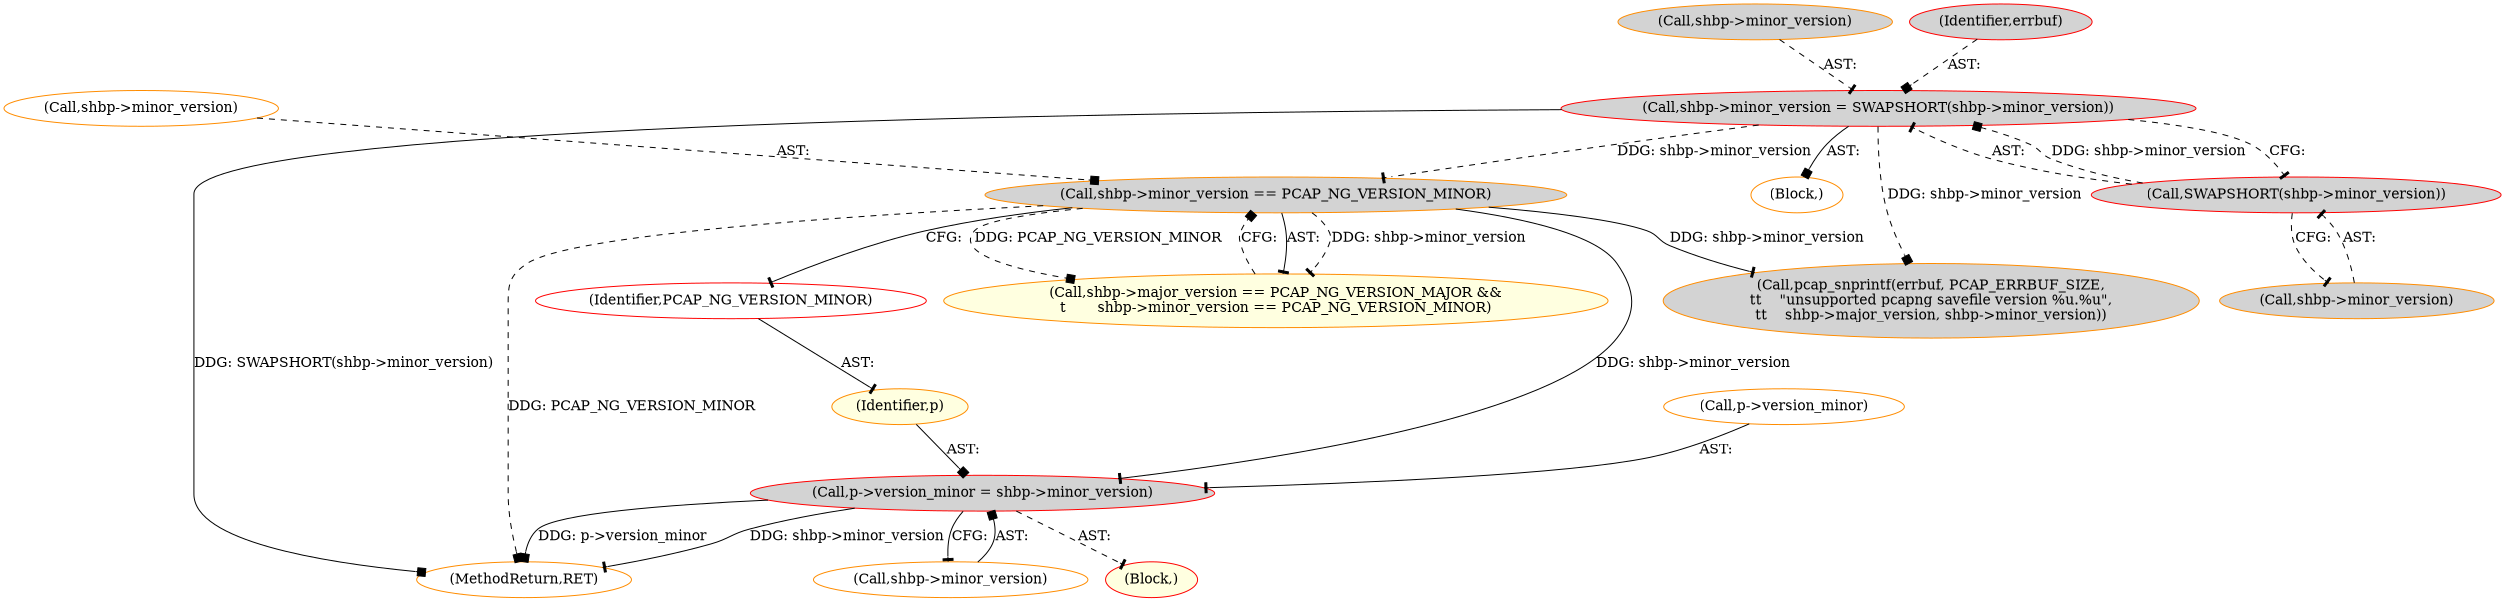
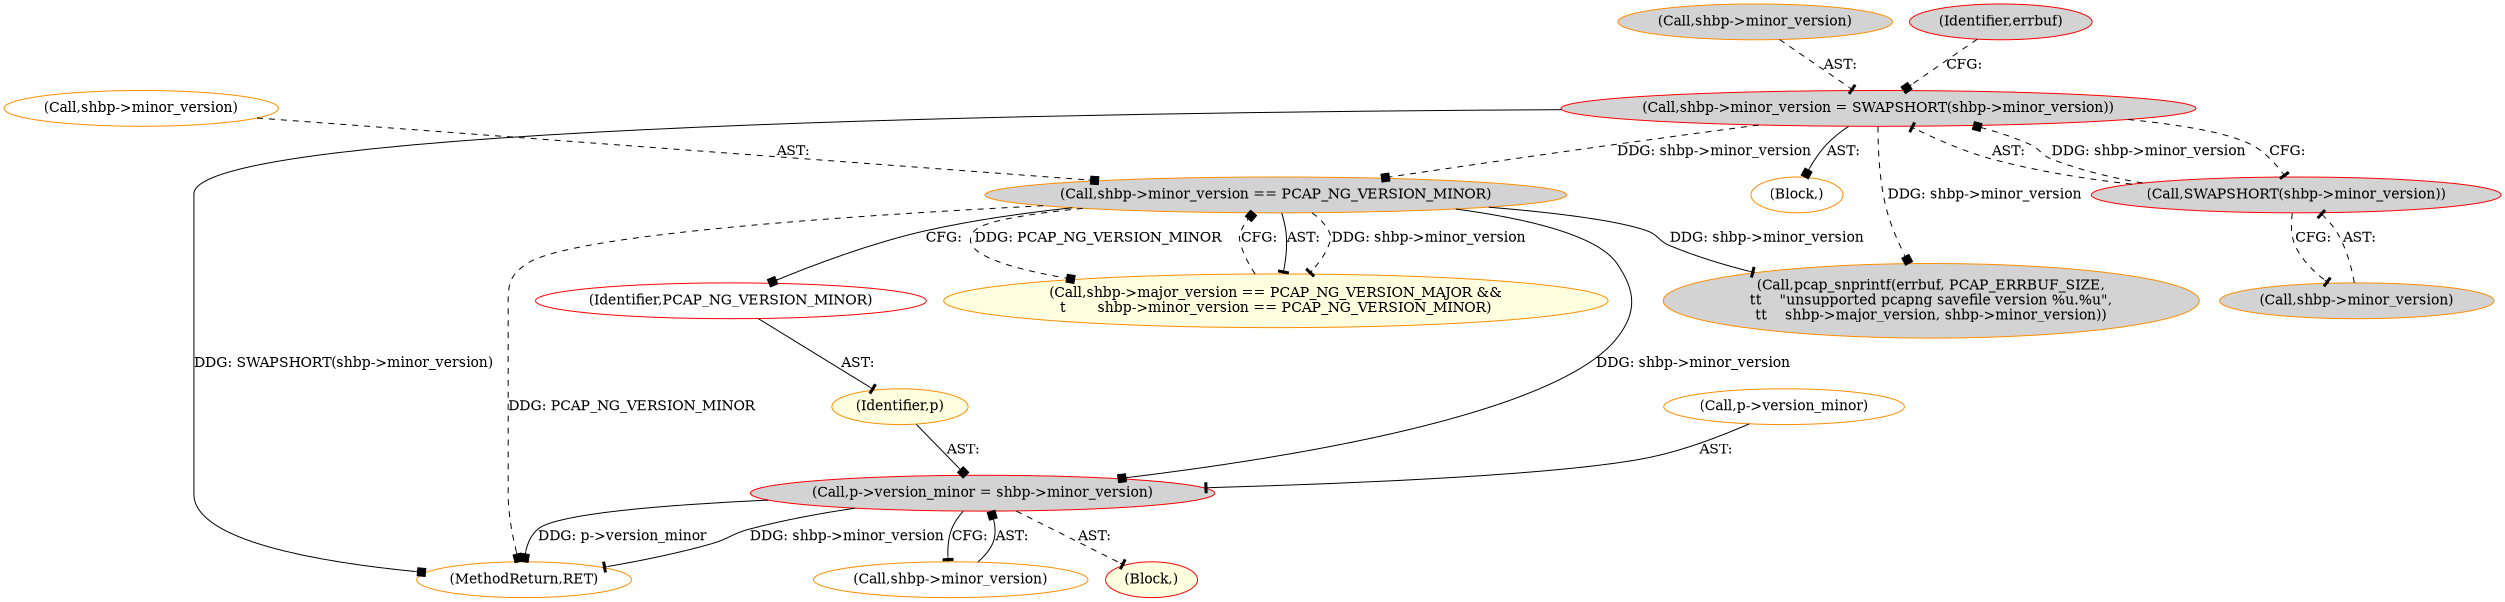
edge "(Identifier,errbuf)" -> "(Call,shbp->minor_version = SWAPSHORT(shbp->minor_version))": label "AST: " -> "CFG: "
edge "(Call,shbp->minor_version = SWAPSHORT(shbp->minor_version))" -> "(Call,shbp->minor_version == PCAP_NG_VERSION_MINOR)": arrowhead tee -> box
edge "(Call,shbp->minor_version == PCAP_NG_VERSION_MINOR)" -> "(Identifier,PCAP_NG_VERSION_MINOR)": arrowhead tee -> box
edge "(Call,shbp->minor_version == PCAP_NG_VERSION_MINOR)" -> "(Call,p->version_minor = shbp->minor_version)": arrowhead tee -> box
